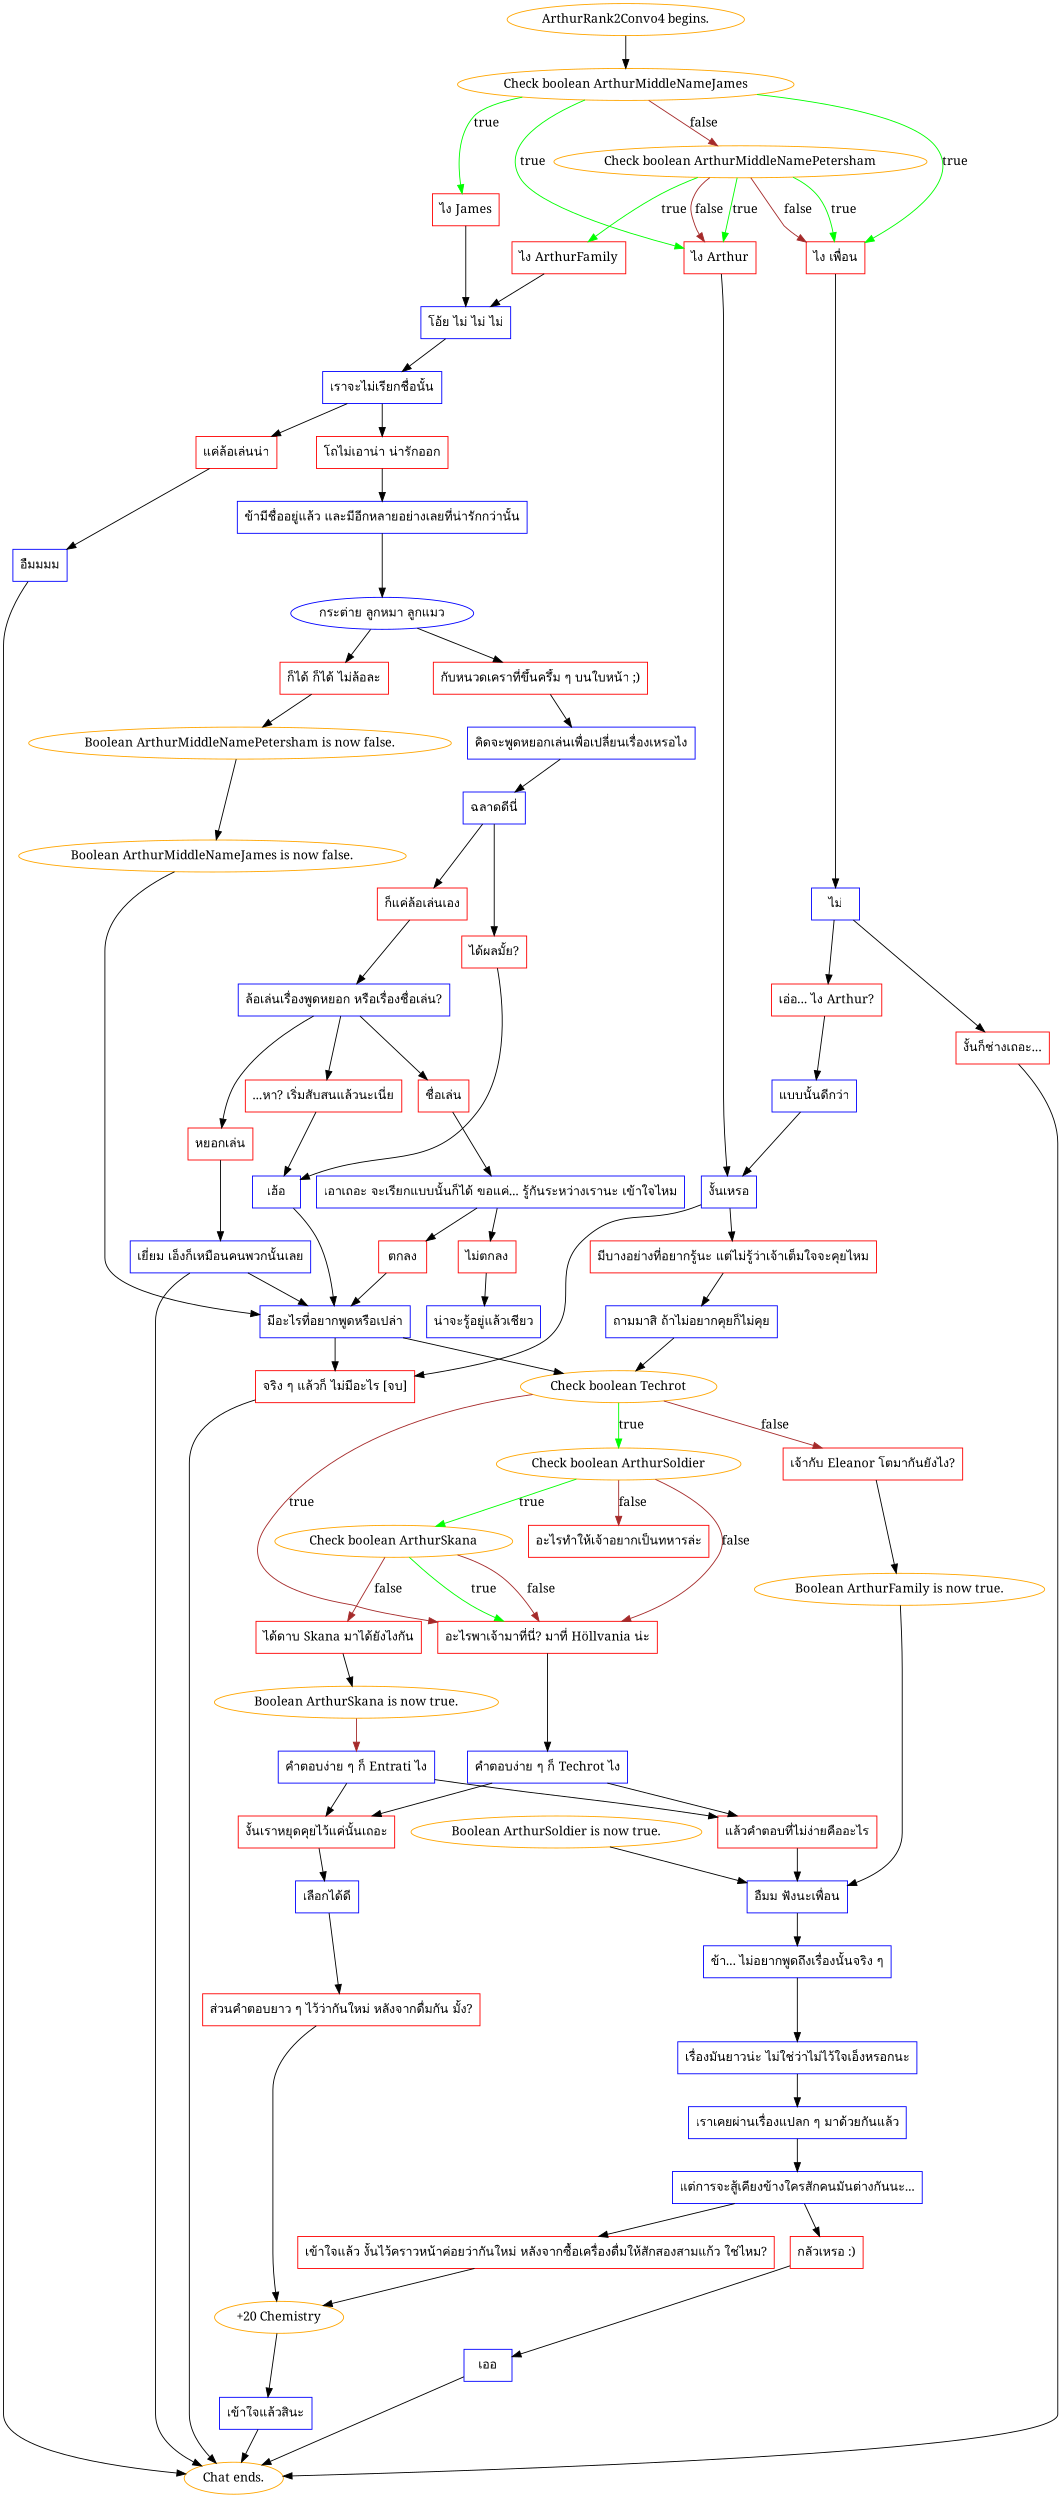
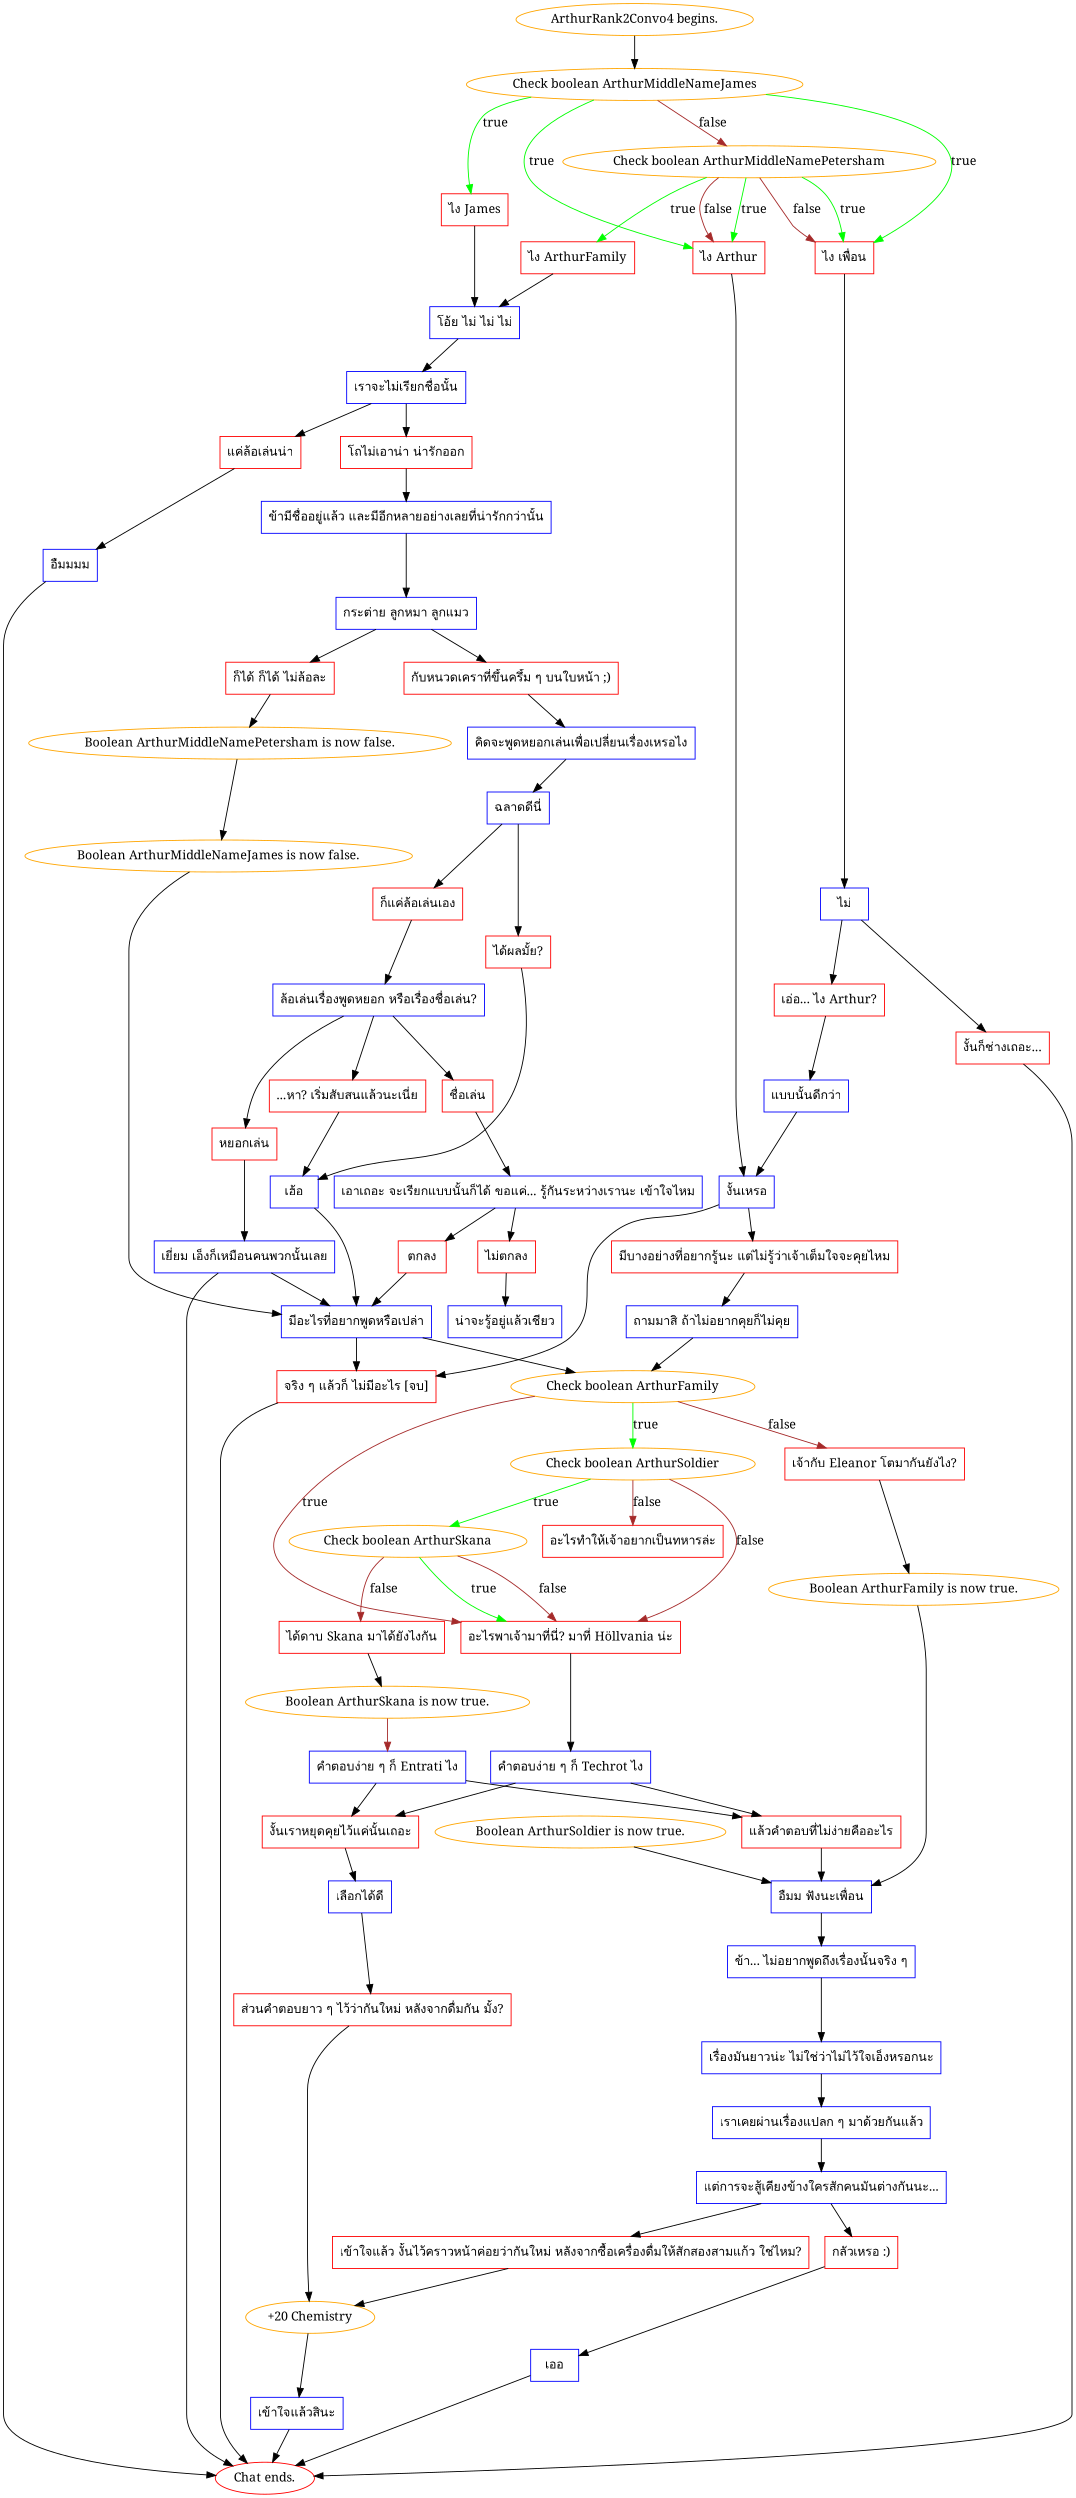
node "กระต่าย ลูกหมา ลูกแมว": shape ellipse -> box
node "Check boolean Techrot": label "Check boolean Techrot" -> "Check boolean ArthurFamily"
node "Chat ends.": color orange -> red
